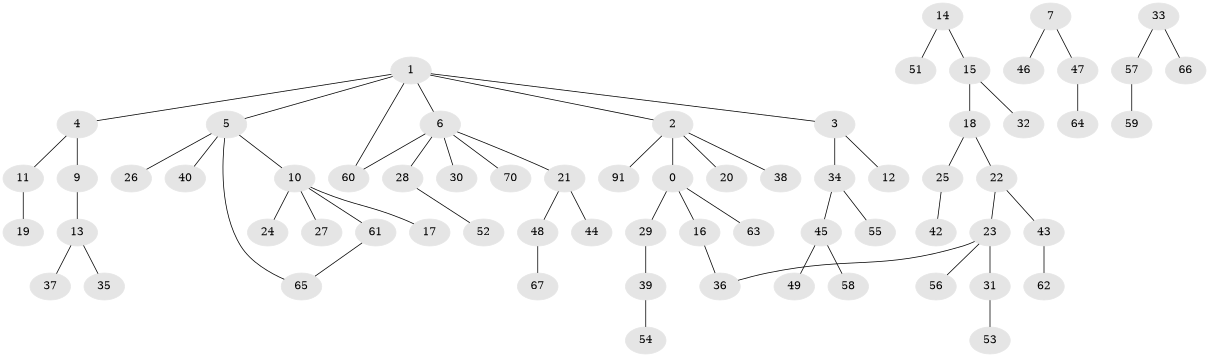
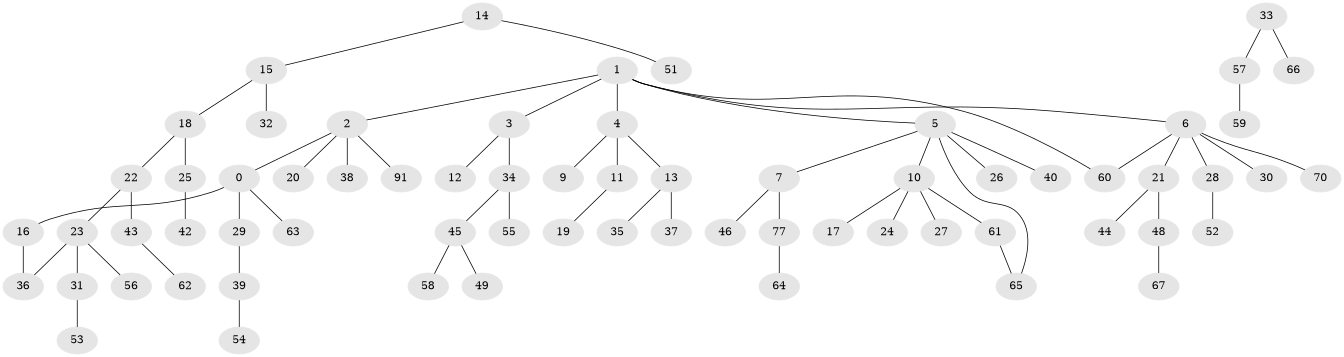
node "47": label "47" -> "77"
edge "5" -- "7": added
edge "9" -- "13": now "4" -- "13"
